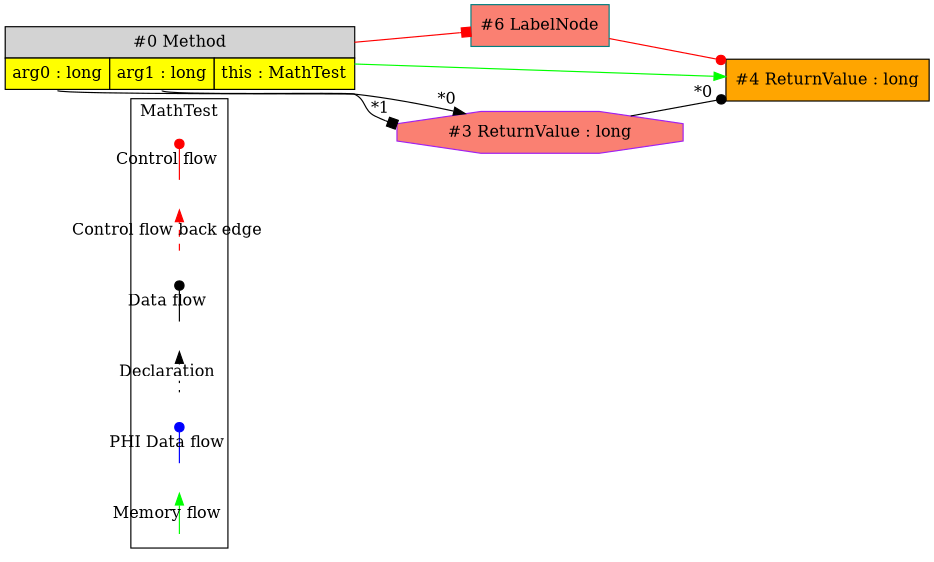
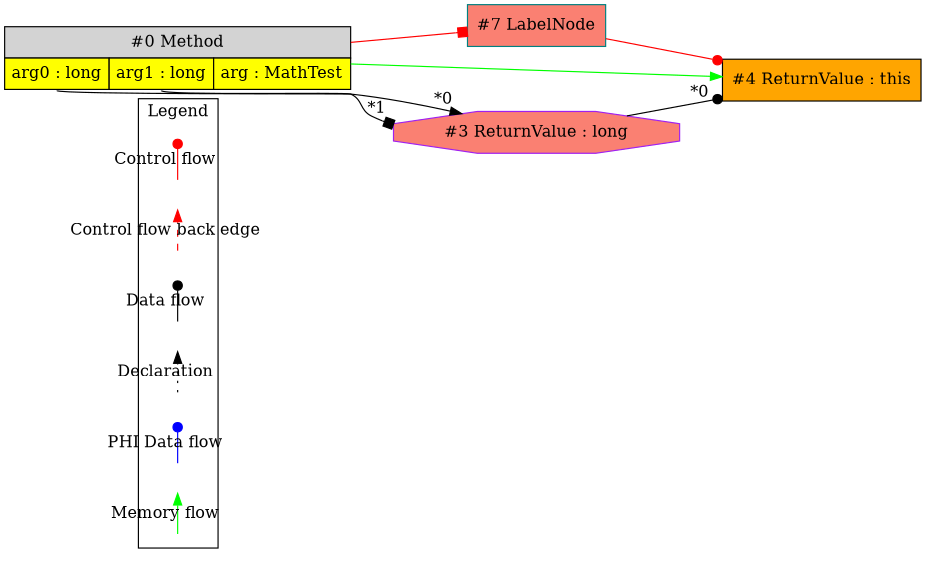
node "#6 LabelNode": label "#6 LabelNode" -> "#7 LabelNode"
node "#0 Method": text "this : MathTest" -> "arg : MathTest"
node "#4 ReturnValue : long": label "#4 ReturnValue : long" -> "#4 ReturnValue : this"
cluster "MathTest": label "MathTest" -> "Legend"
